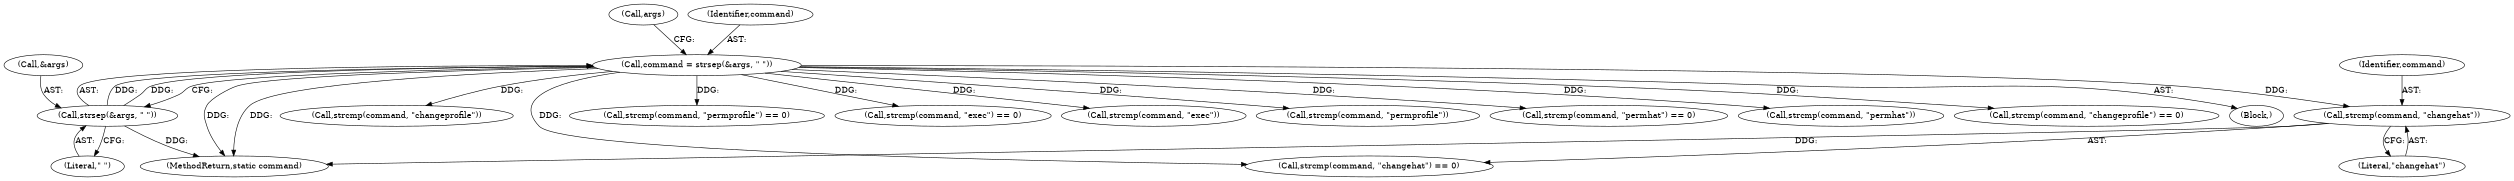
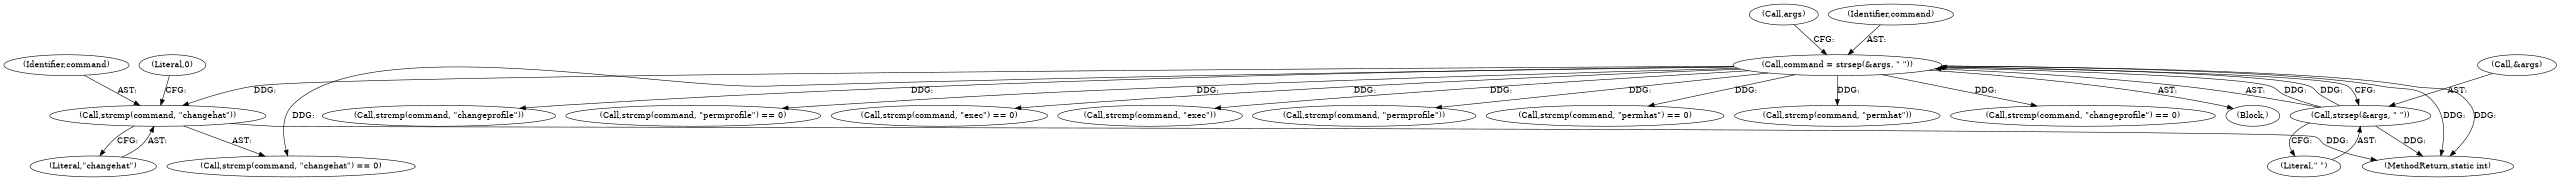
node "(Literal,0)": added
node "(MethodReturn,static command)": label "(MethodReturn,static command)" -> "(MethodReturn,static int)"
